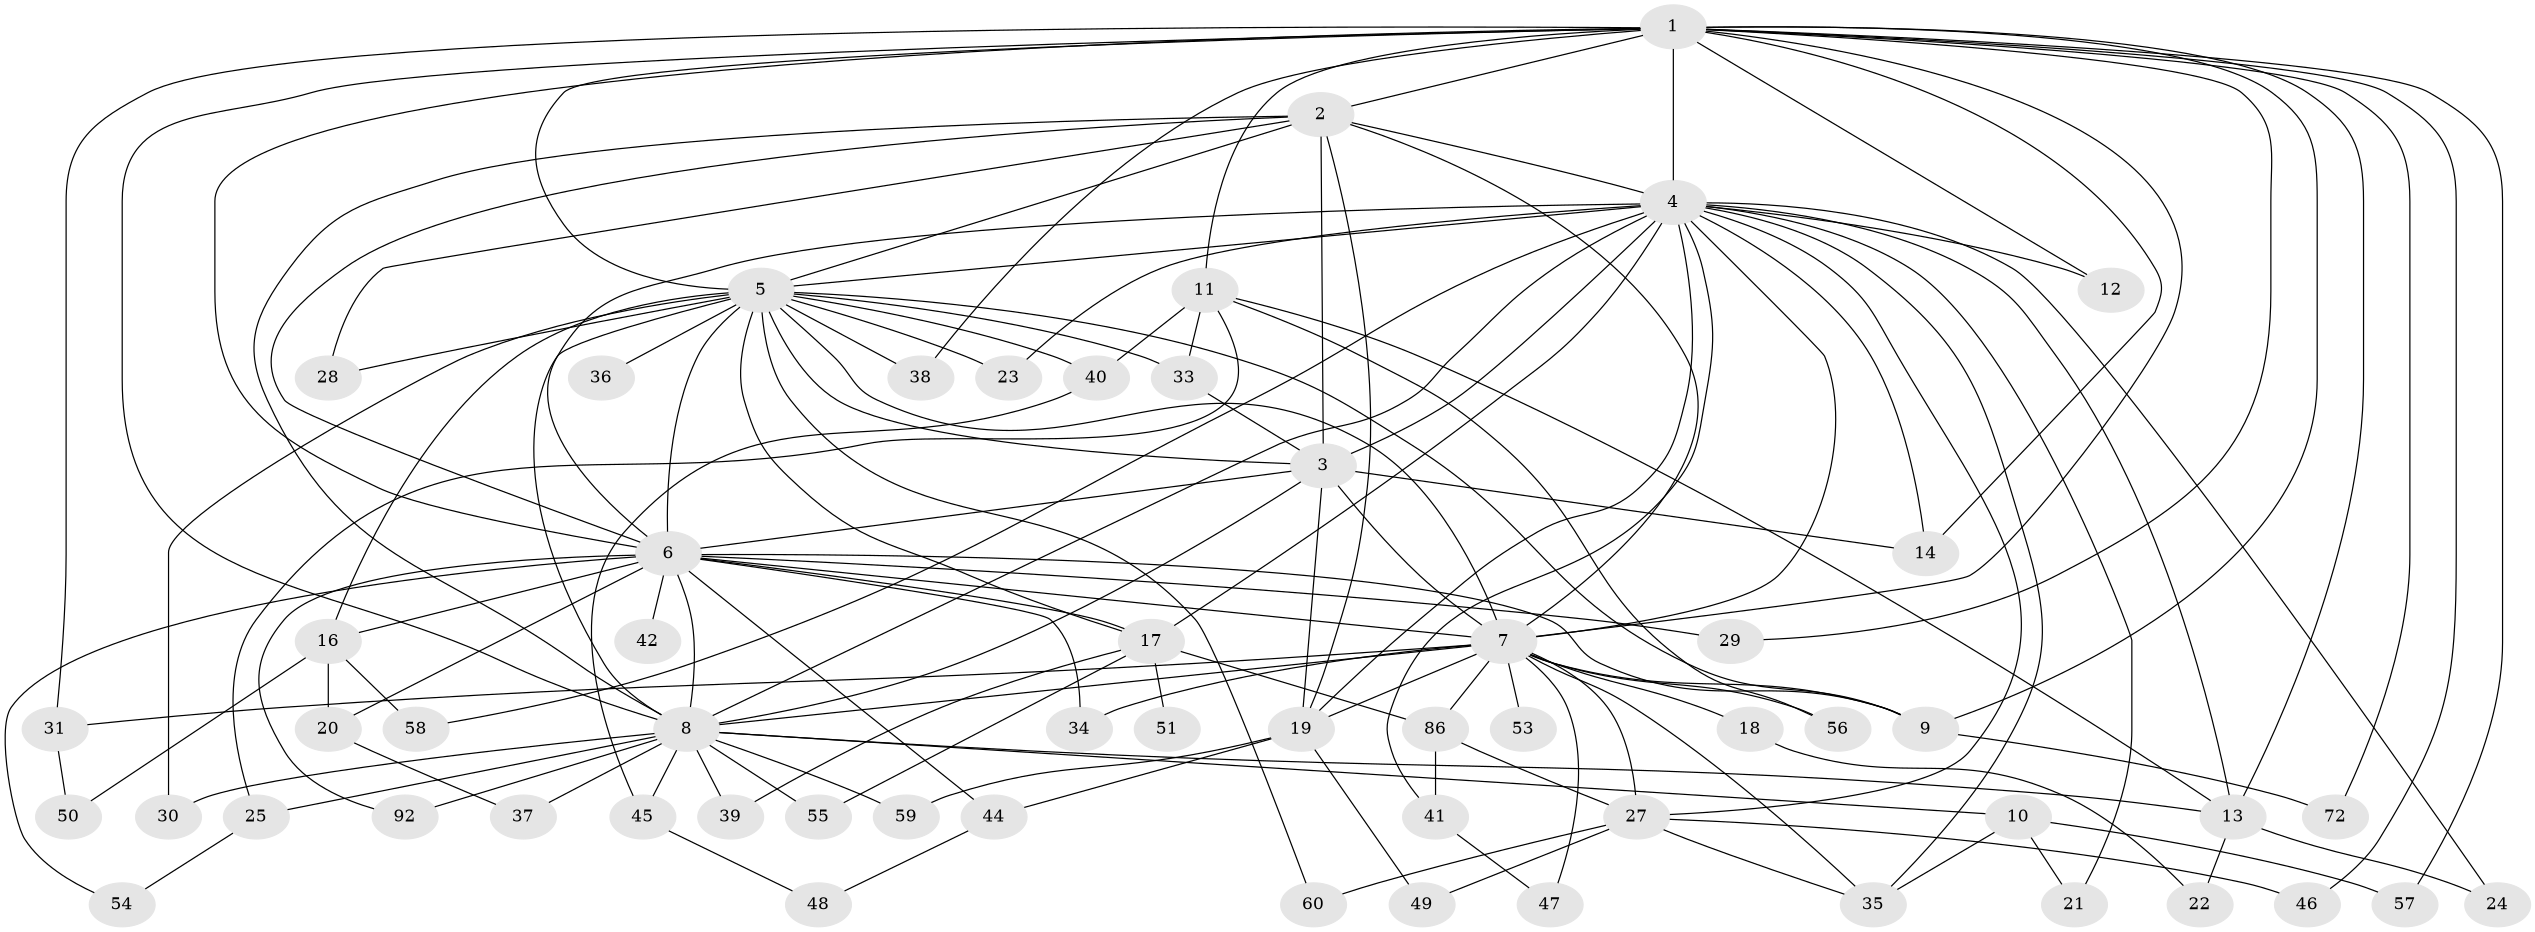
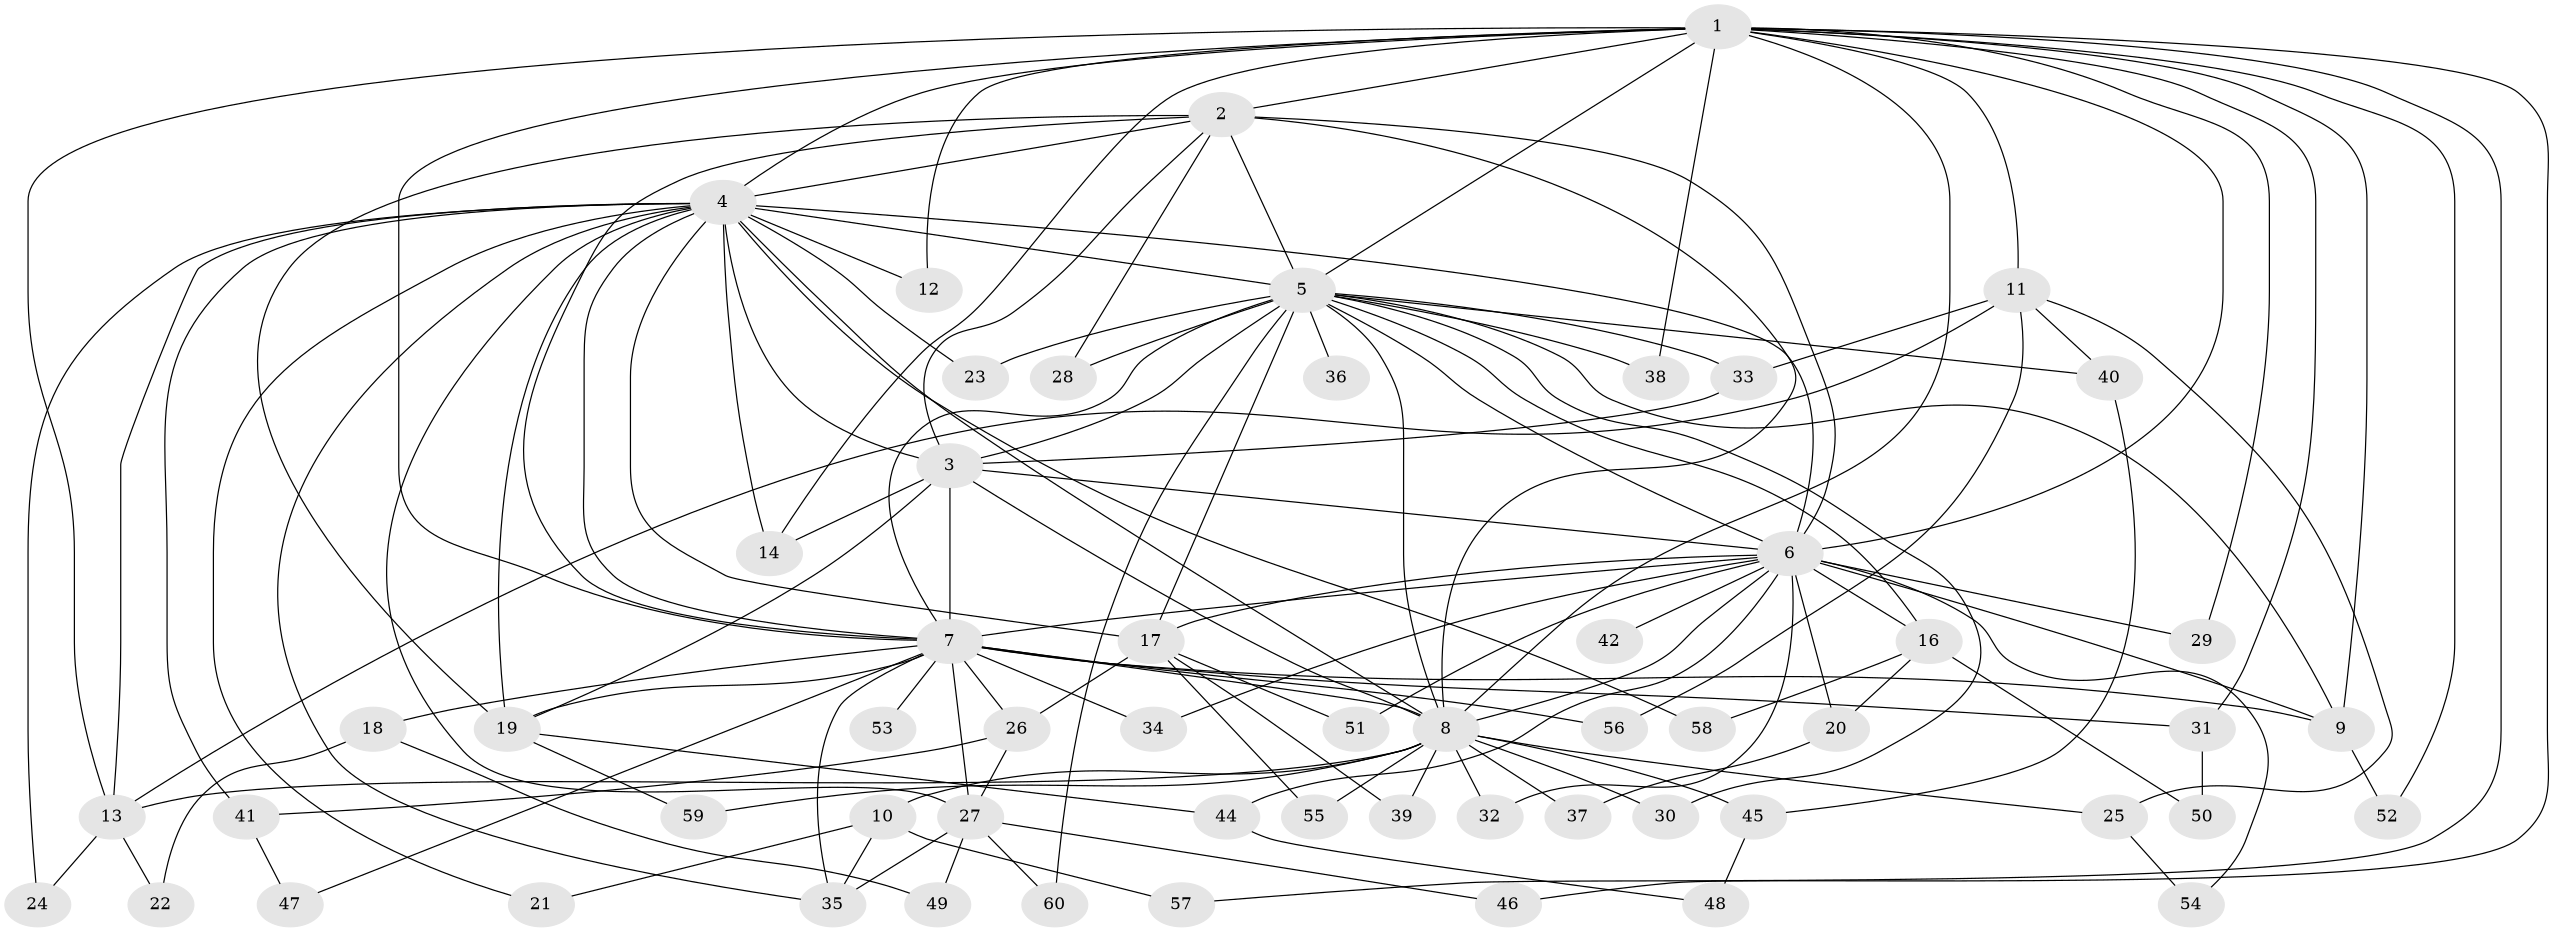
edge "6" -- "51": added
node "86": label "86" -> "26"
node "92": label "92" -> "32"
edge "19" -- "49": now "18" -- "49"
node "72": label "72" -> "52"
